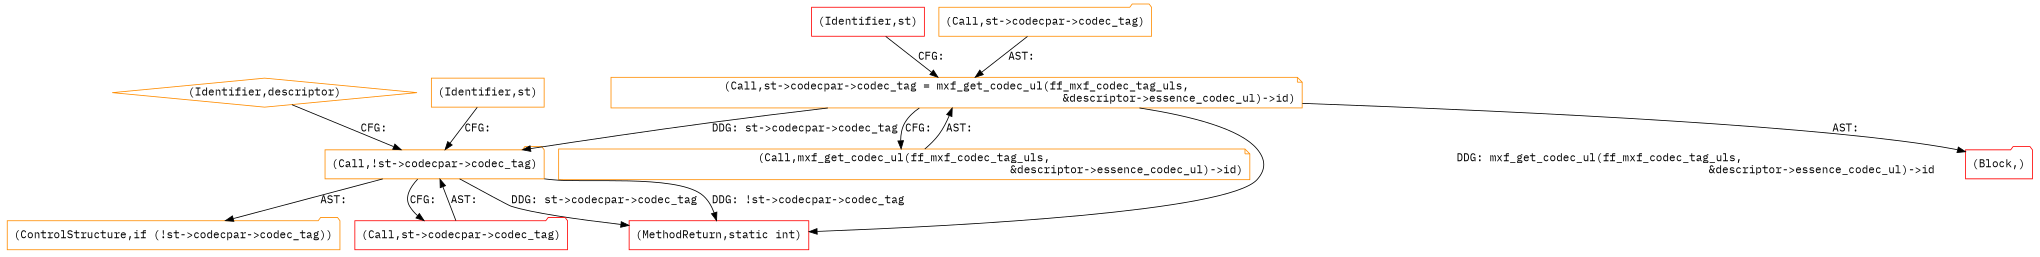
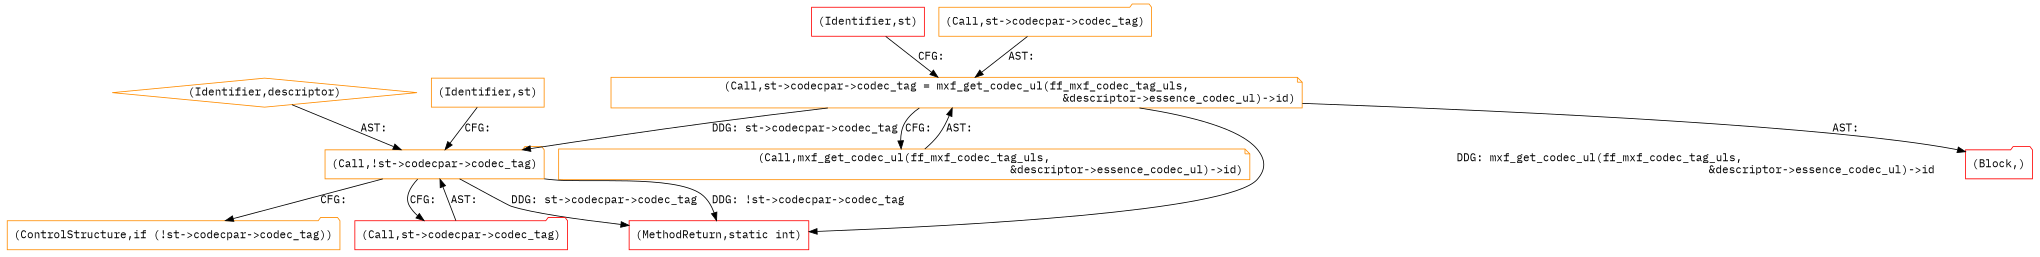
edge "(Identifier,descriptor)" -> "(Call,!st->codecpar->codec_tag)": label "CFG: " -> "AST: "
edge "(Call,!st->codecpar->codec_tag)" -> "(ControlStructure,if (!st->codecpar->codec_tag))": label "AST: " -> "CFG: "
